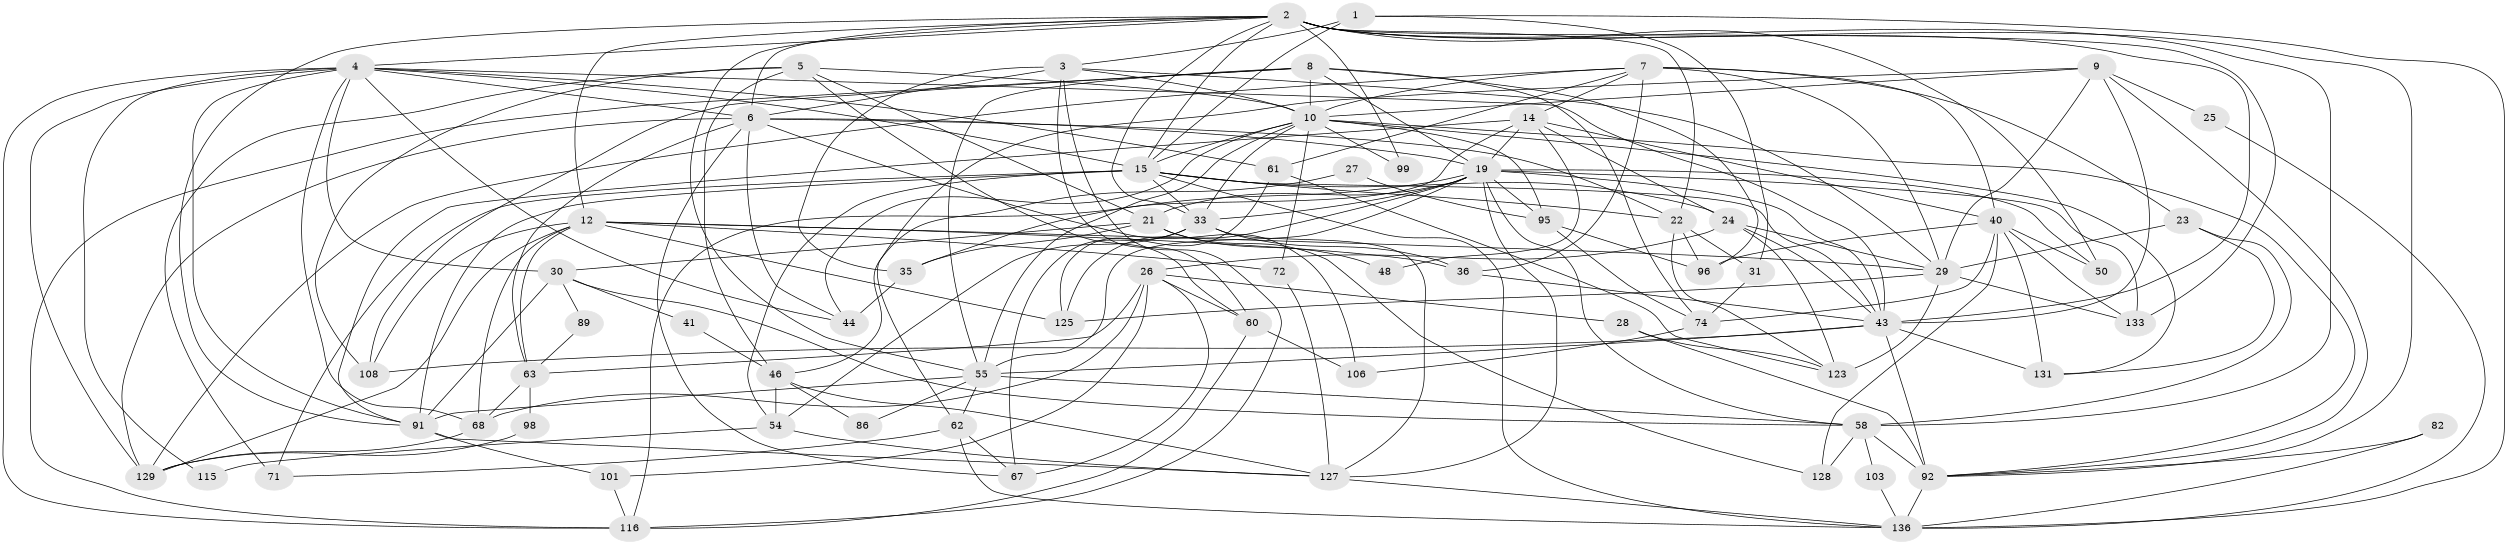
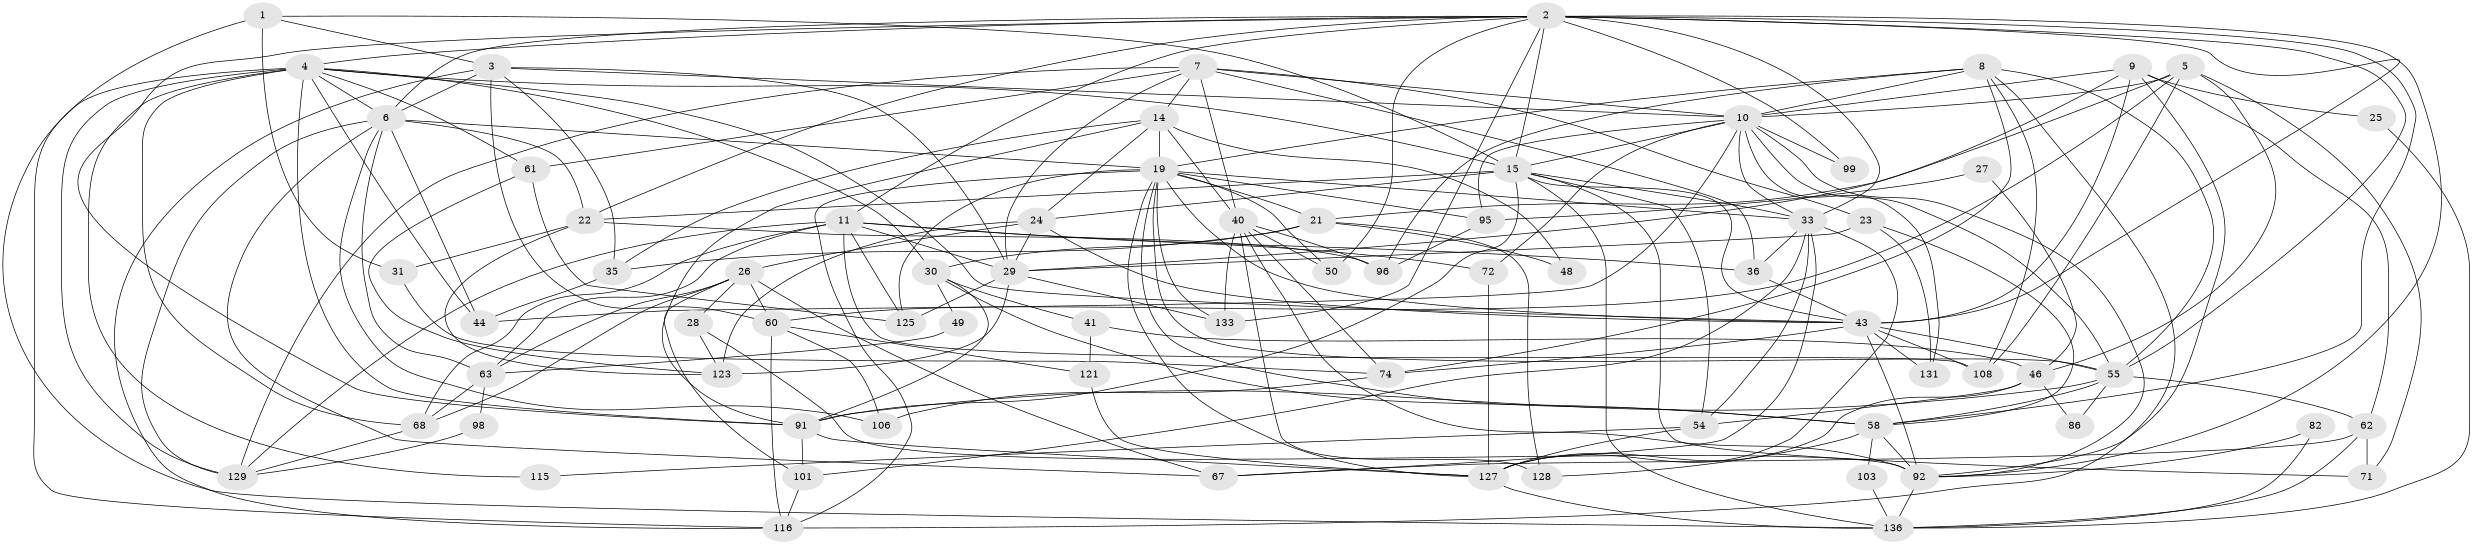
node "12": label "12" -> "11"
edge "95" -- "74": now "43" -- "74"
edge "40" -- "131": now "40" -- "92"
node "89": label "89" -> "49"
node "121": added
edge "33" -- "101": added
